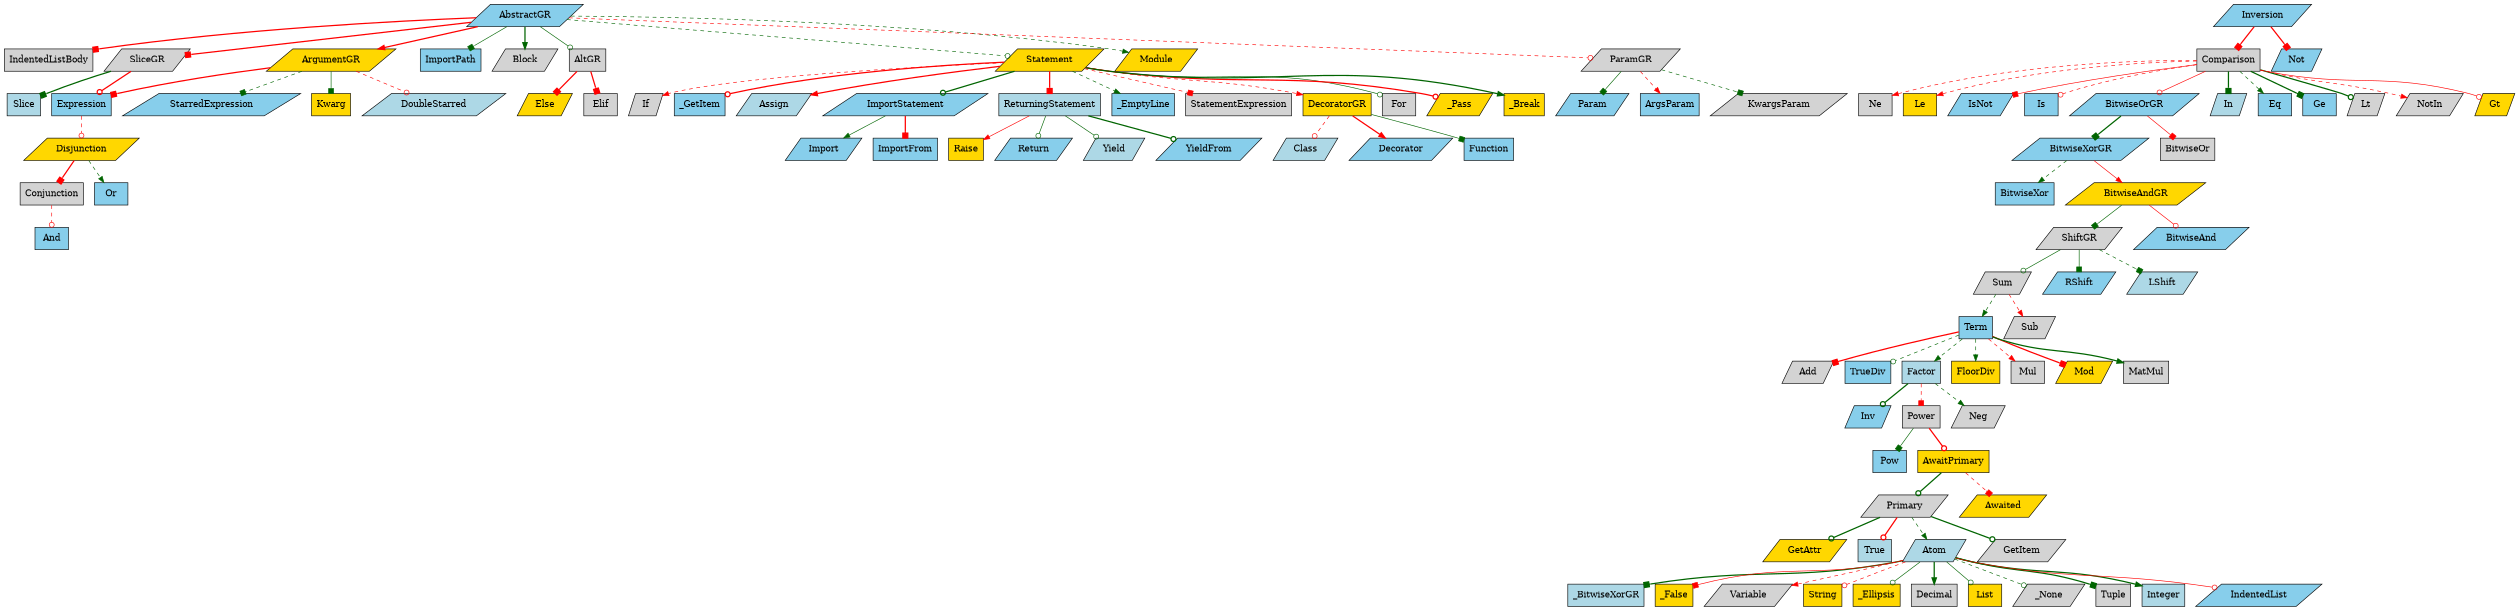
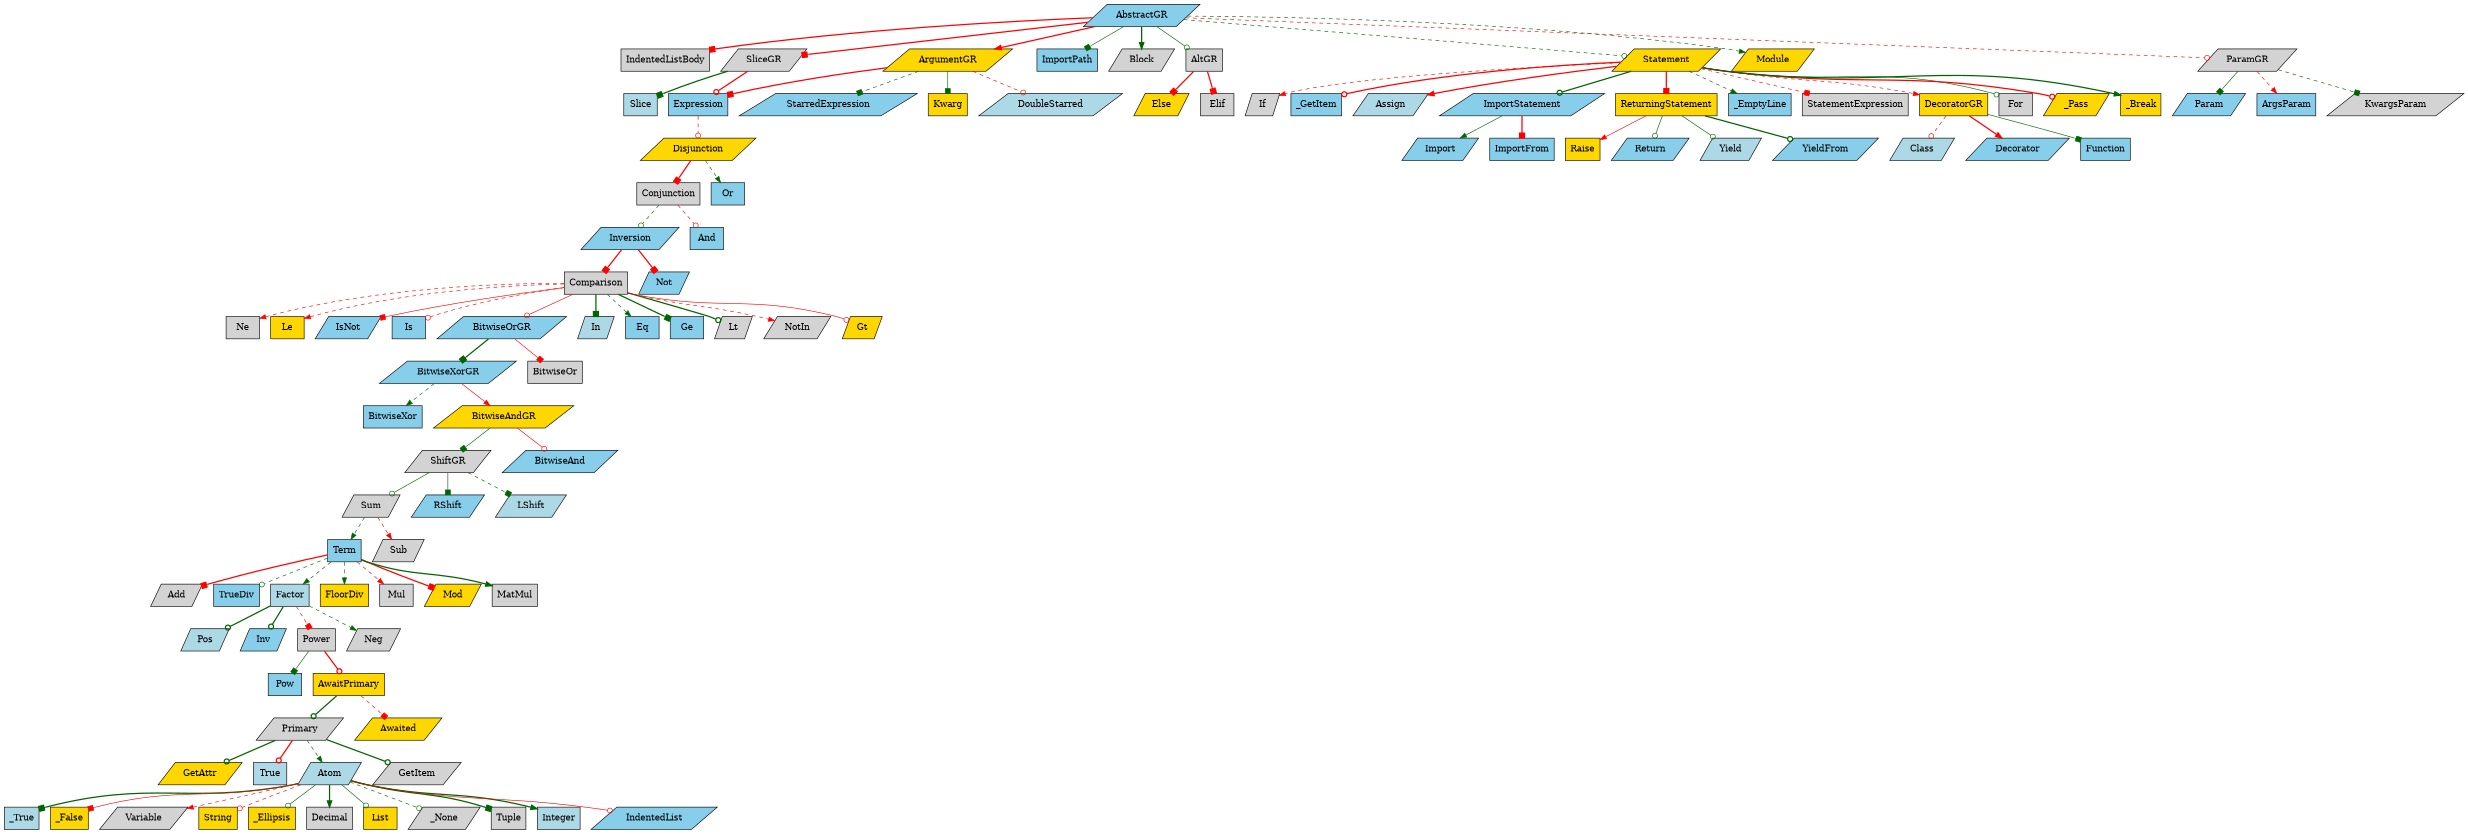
node "ReturningStatement": fillcolor lightblue -> gold
edge "Conjunction" -> "Inversion": added
node "_BitwiseXorGR": label "_BitwiseXorGR" -> "_True"
node "Pos": added
